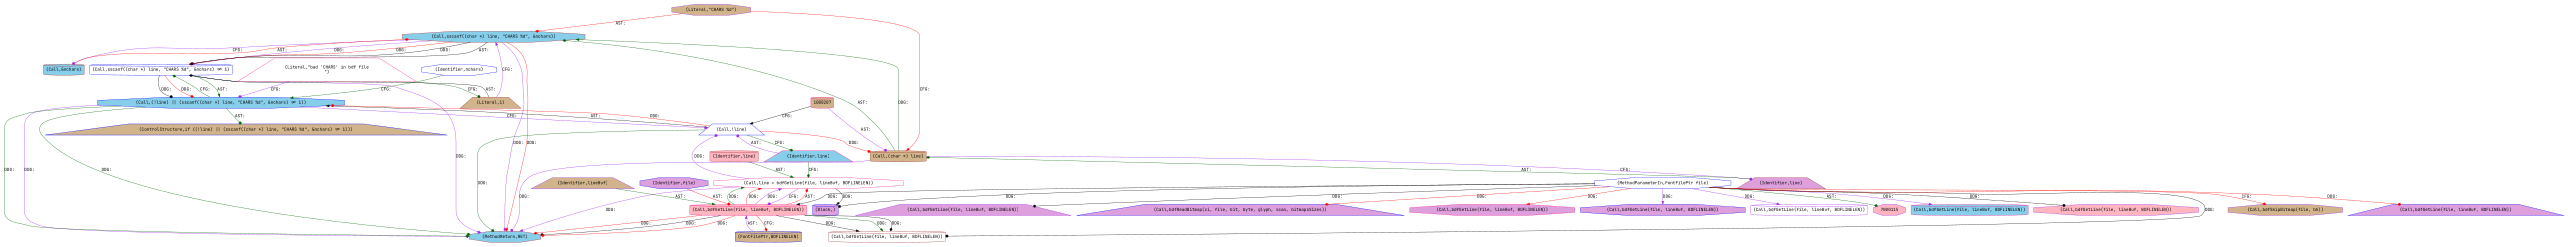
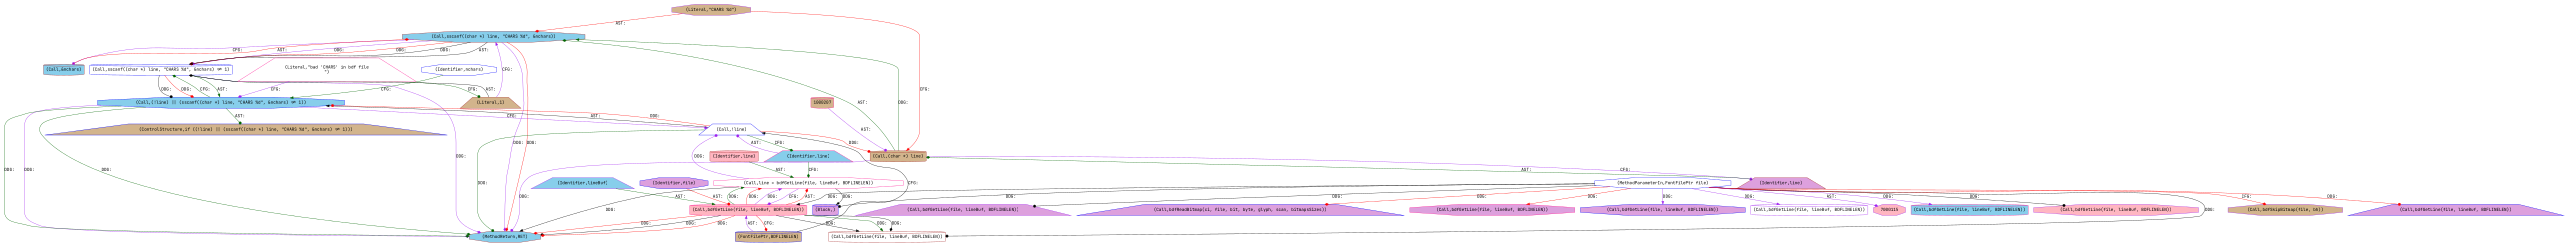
edge "1000207" -> "(Call,!line)": now "(FontFilePtr,BDFLINELEN)" -> "(Call,!line)"
node "(Identifier,lineBuf)": fillcolor tan -> skyblue
edge "(MethodParameterIn,FontFilePtr file)" -> "7000115": color darkgreen -> purple
edge "(Call,line = bdfGetLine(file, lineBuf, BDFLINELEN))" -> "(MethodReturn,RET)": color purple -> black
